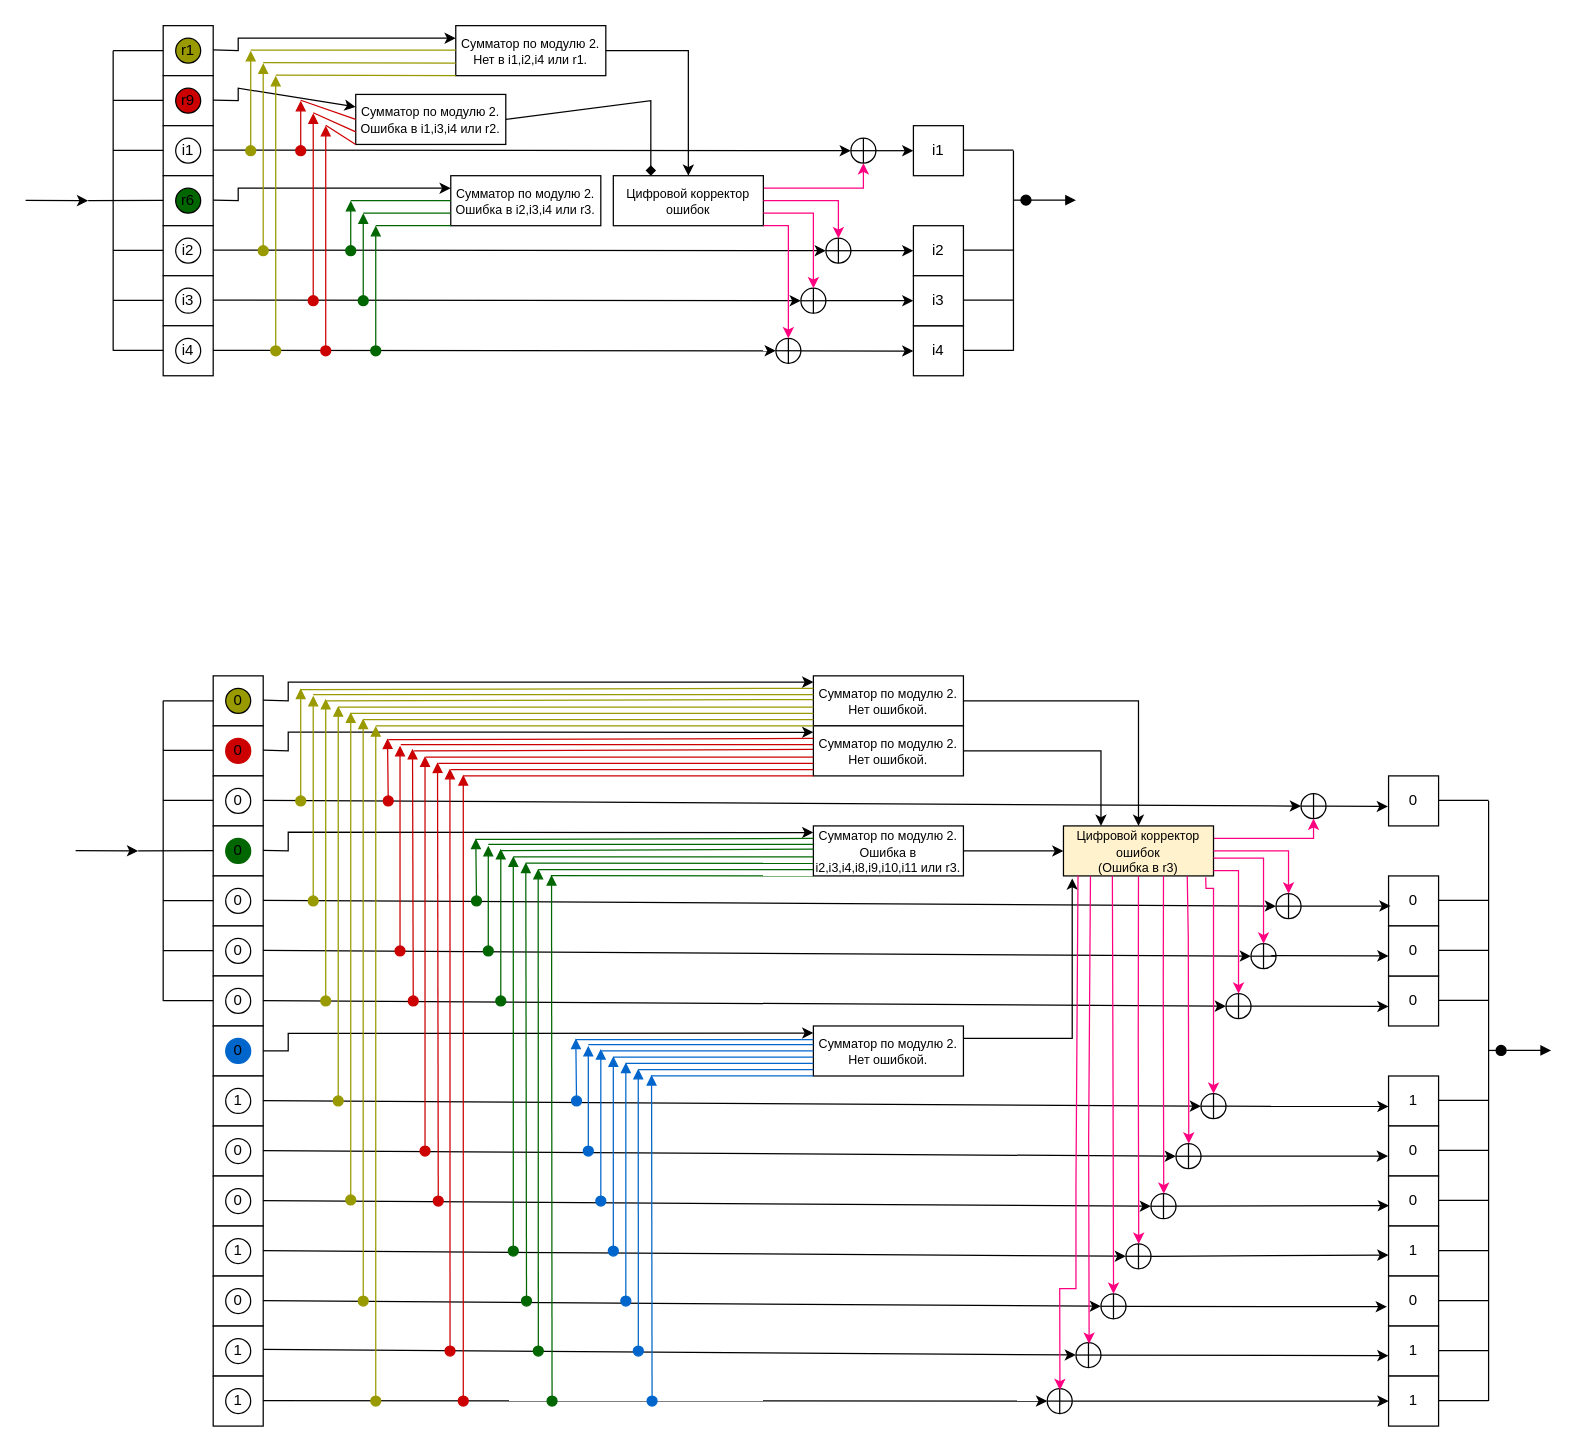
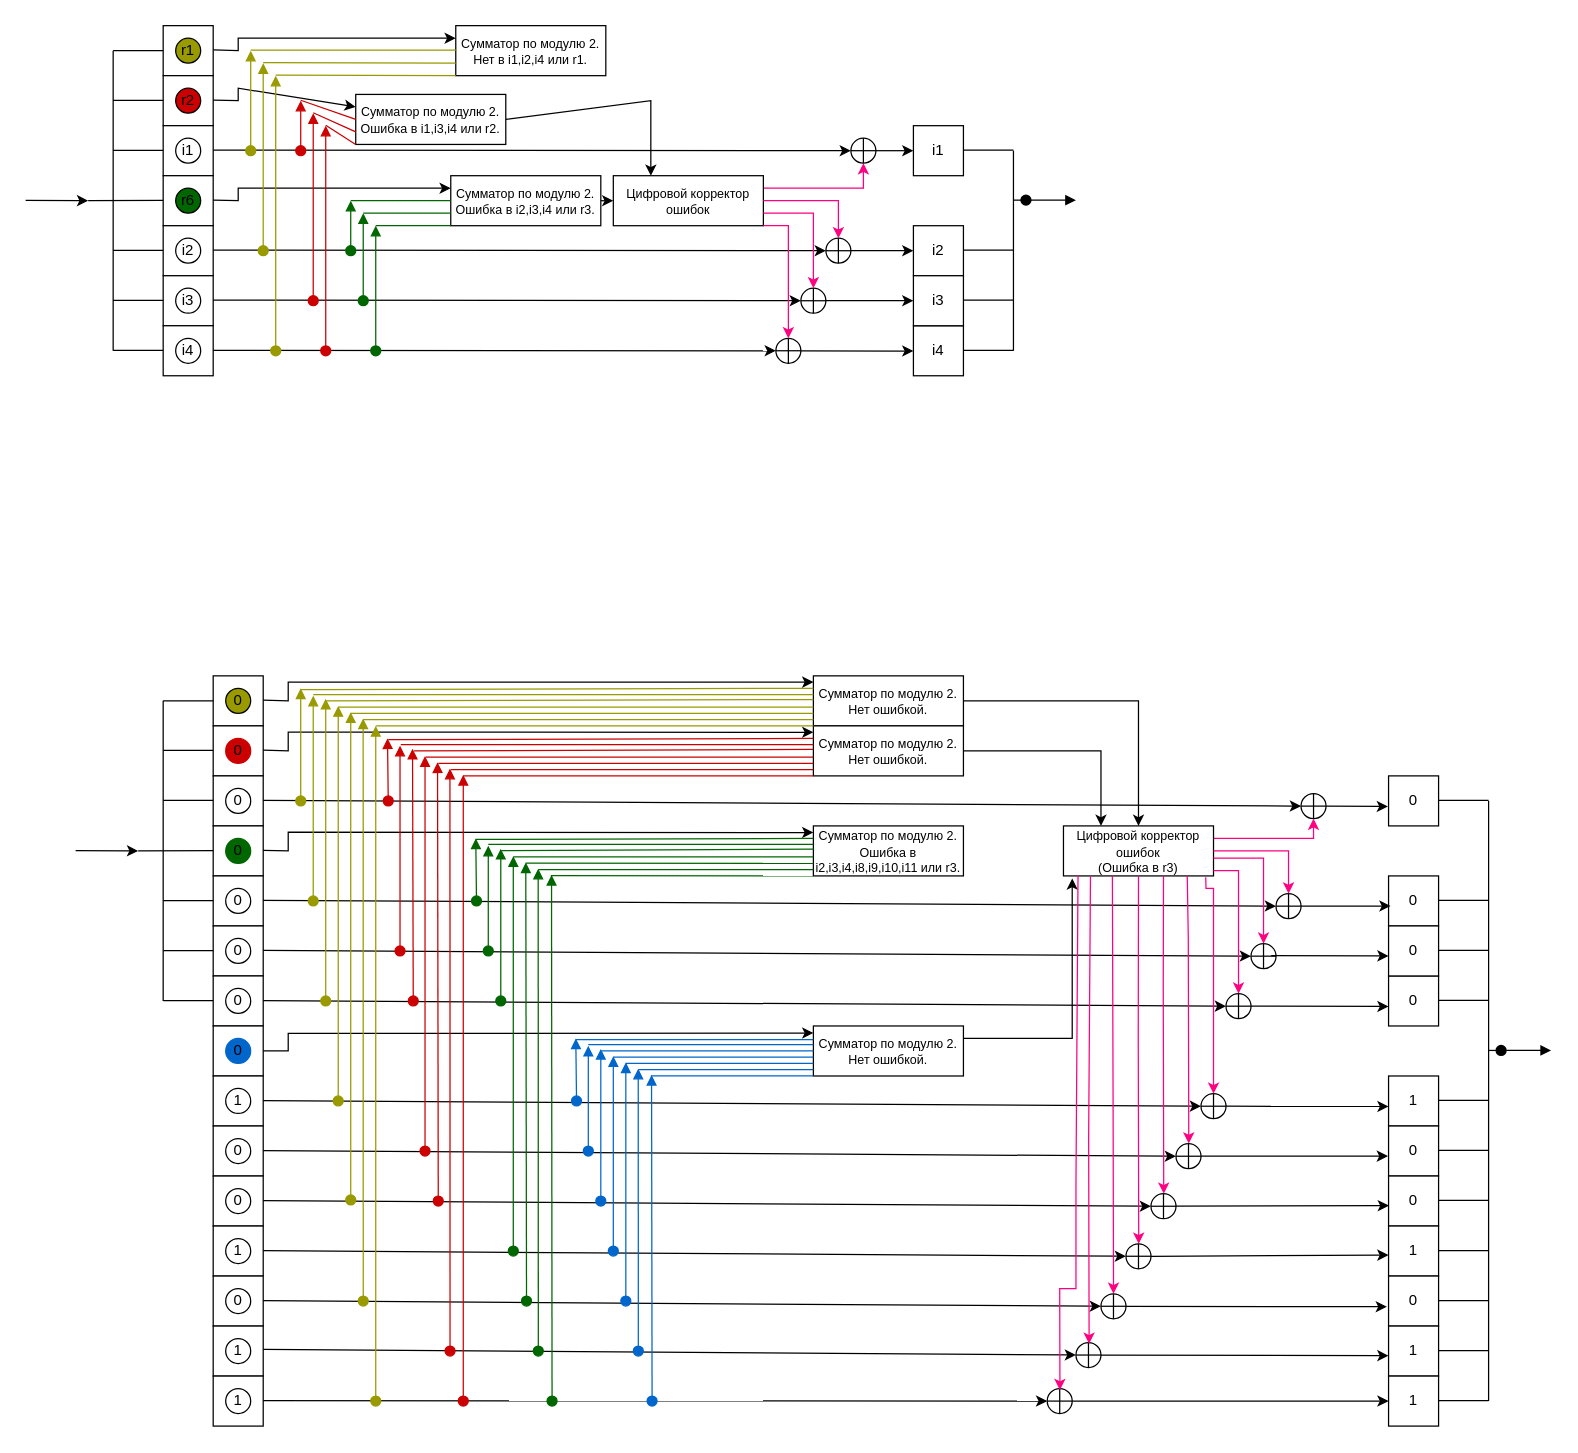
edge "Сумматор по модулю 2. Нет в i1,i2,i4 или r1." -> "Цифровой корректор ошибок": removed
node "r9": label "r9" -> "r2"
edge "Сумматор по модулю 2. Ошибка в i1,i3,i4 или r2." -> "Цифровой корректор ошибок": arrowhead diamond -> classic
edge "Сумматор по модулю 2. Ошибка в i2,i3,i4 или r3." -> "Цифровой корректор ошибок": added
edge "Сумматор по модулю 2. Ошибка в i2,i3,i4,i8,i9,i10,i11 или r3." -> "Цифровой корректор ошибок (Ошибка в r3)": removed
node "Цифровой корректор ошибок (Ошибка в r3)": fillcolor #fff2cc -> #ffffff
